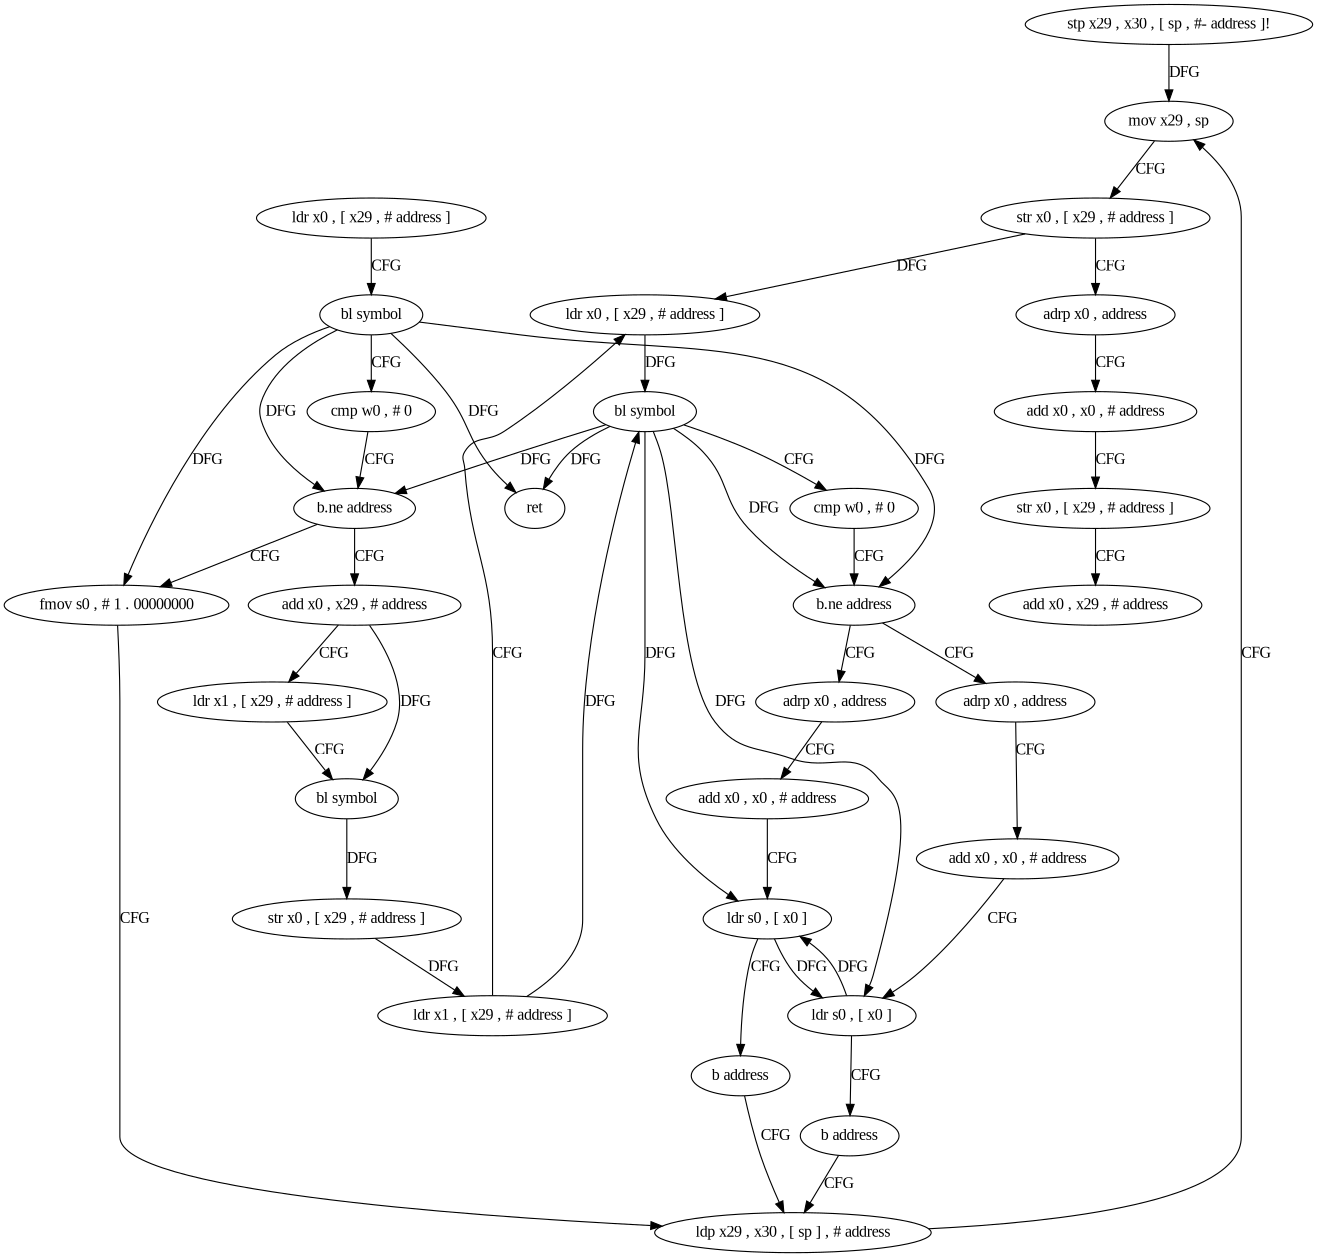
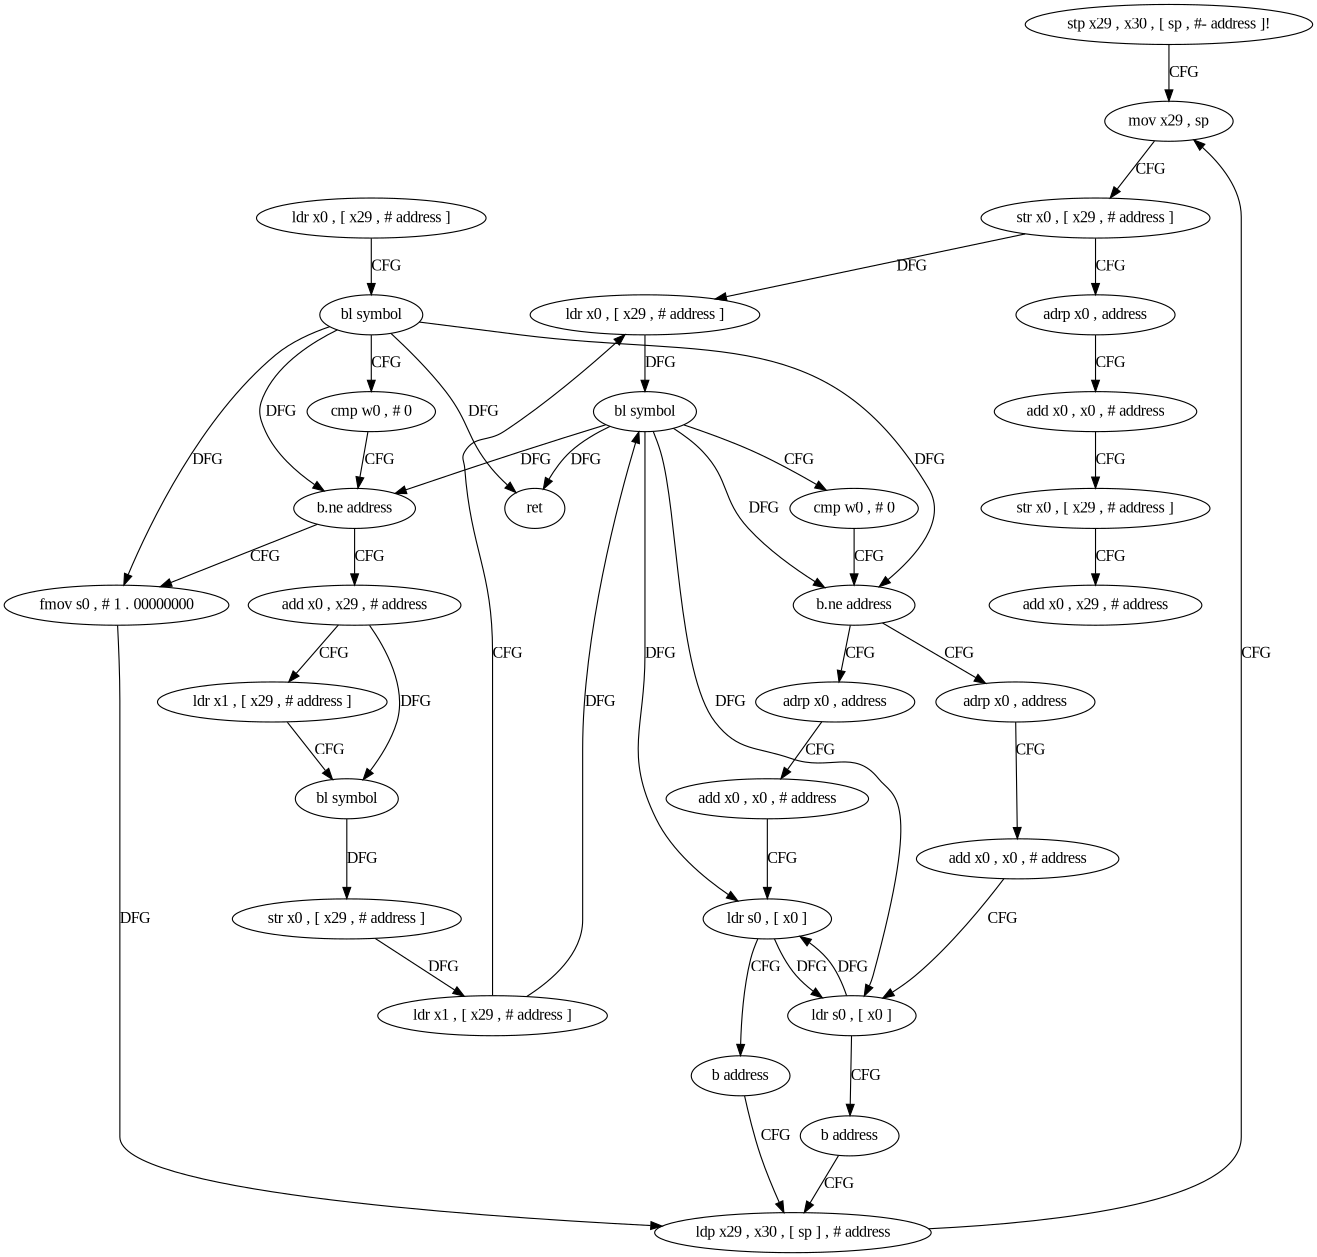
edge "stp x29 , x30 , [ sp , #- address ]!" -> "mov x29 , sp": label "DFG" -> "CFG"
edge "fmov s0 , # 1 . 00000000" -> "ldp x29 , x30 , [ sp ] , # address": label "CFG" -> "DFG"
